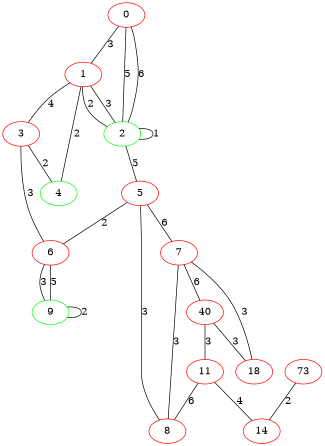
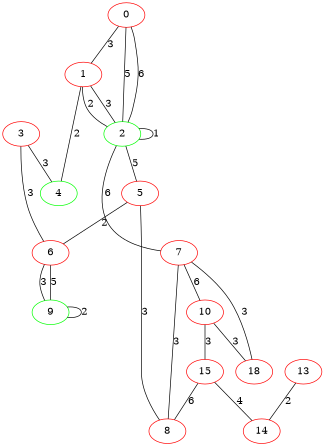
edge "1" -- "3": removed, label "4"
edge "3" -- "4": label "2" -> "3"
edge "5" -- "7": now "2" -- "7"
node "40": label "40" -> "10"
node "11": label "11" -> "15"
node "73": label "73" -> "13"
